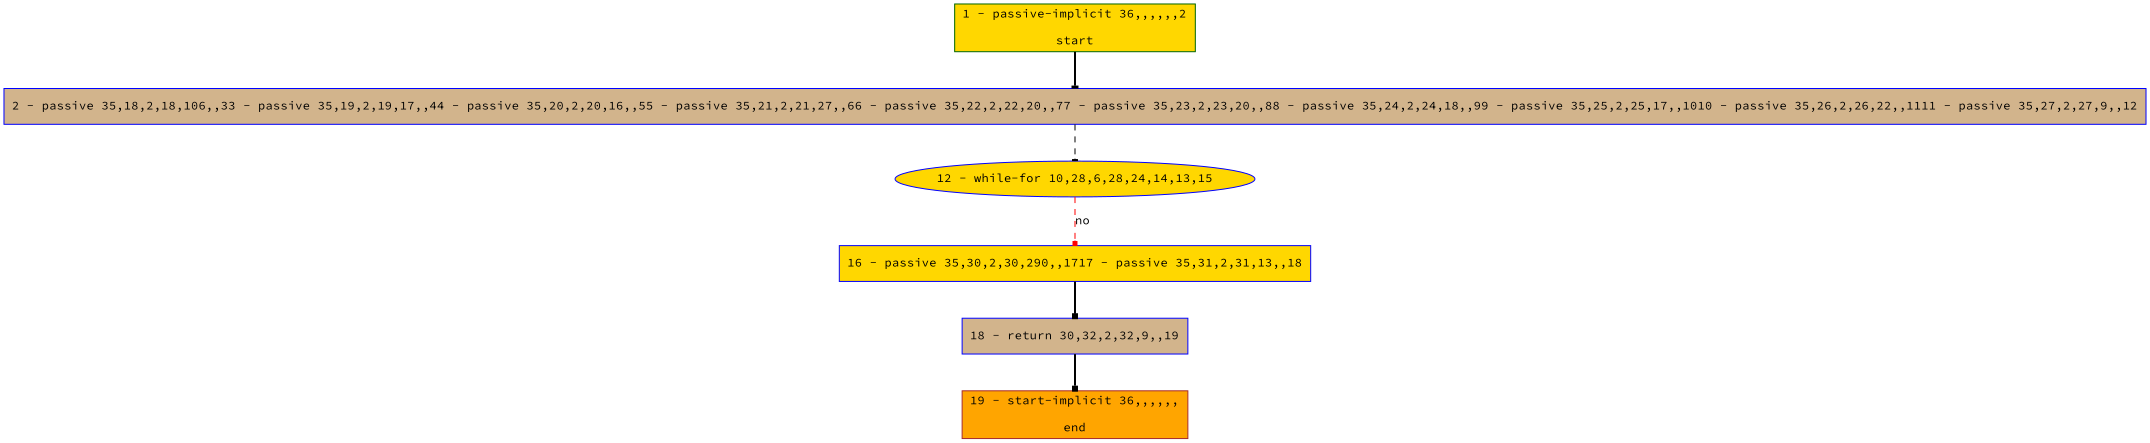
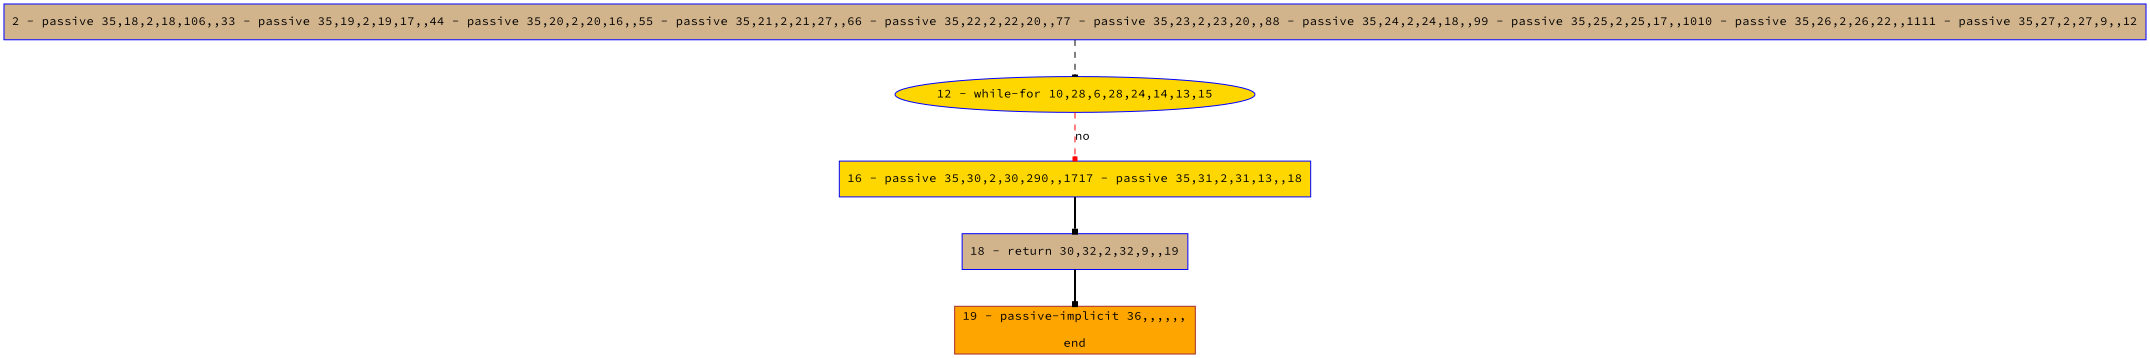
node "1 - passive-implicit 36,,,,,,2 start": removed
node "19 - start-implicit 36,,,,,, end": label "19 - start-implicit 36,,,,,, end" -> "19 - passive-implicit 36,,,,,, end"
